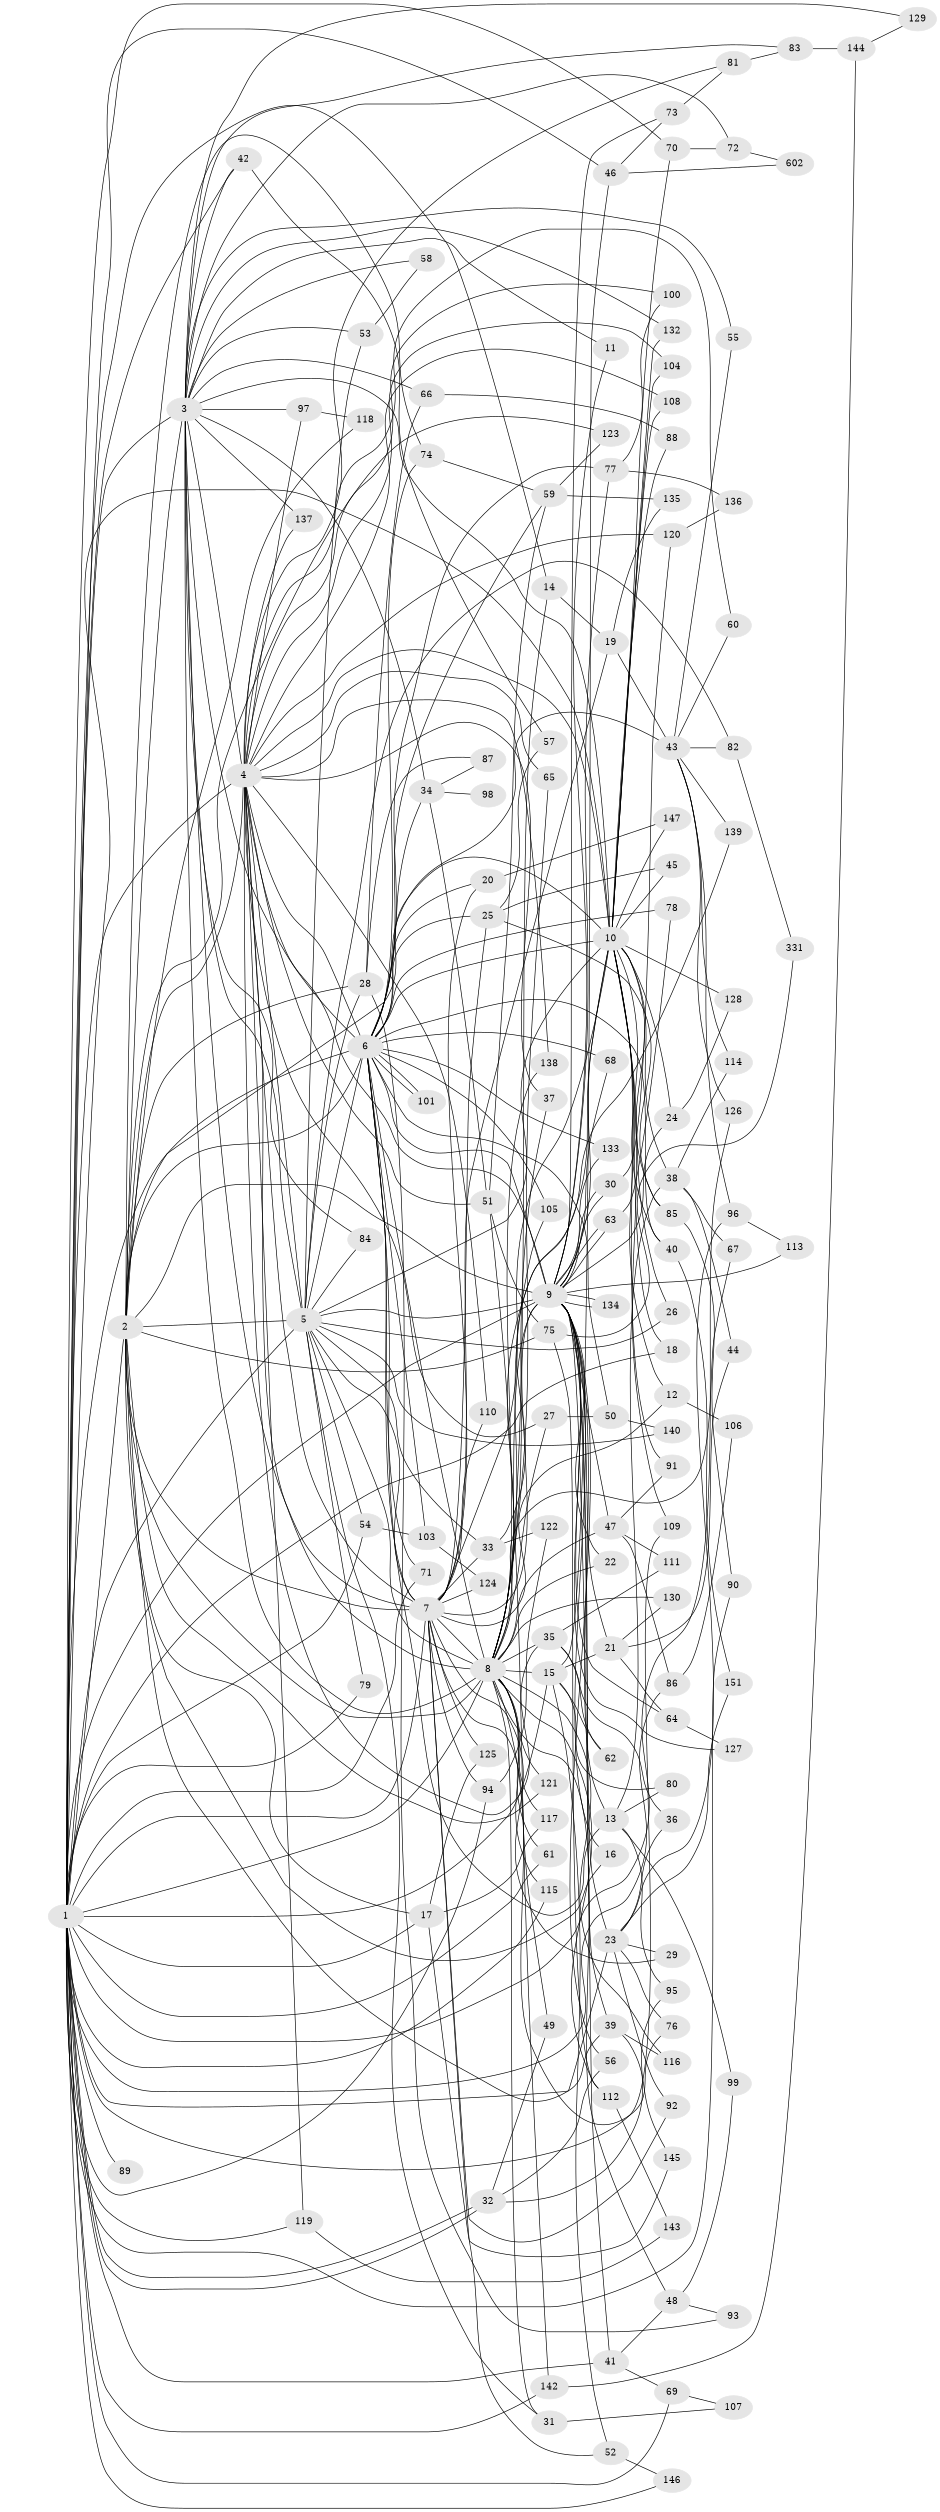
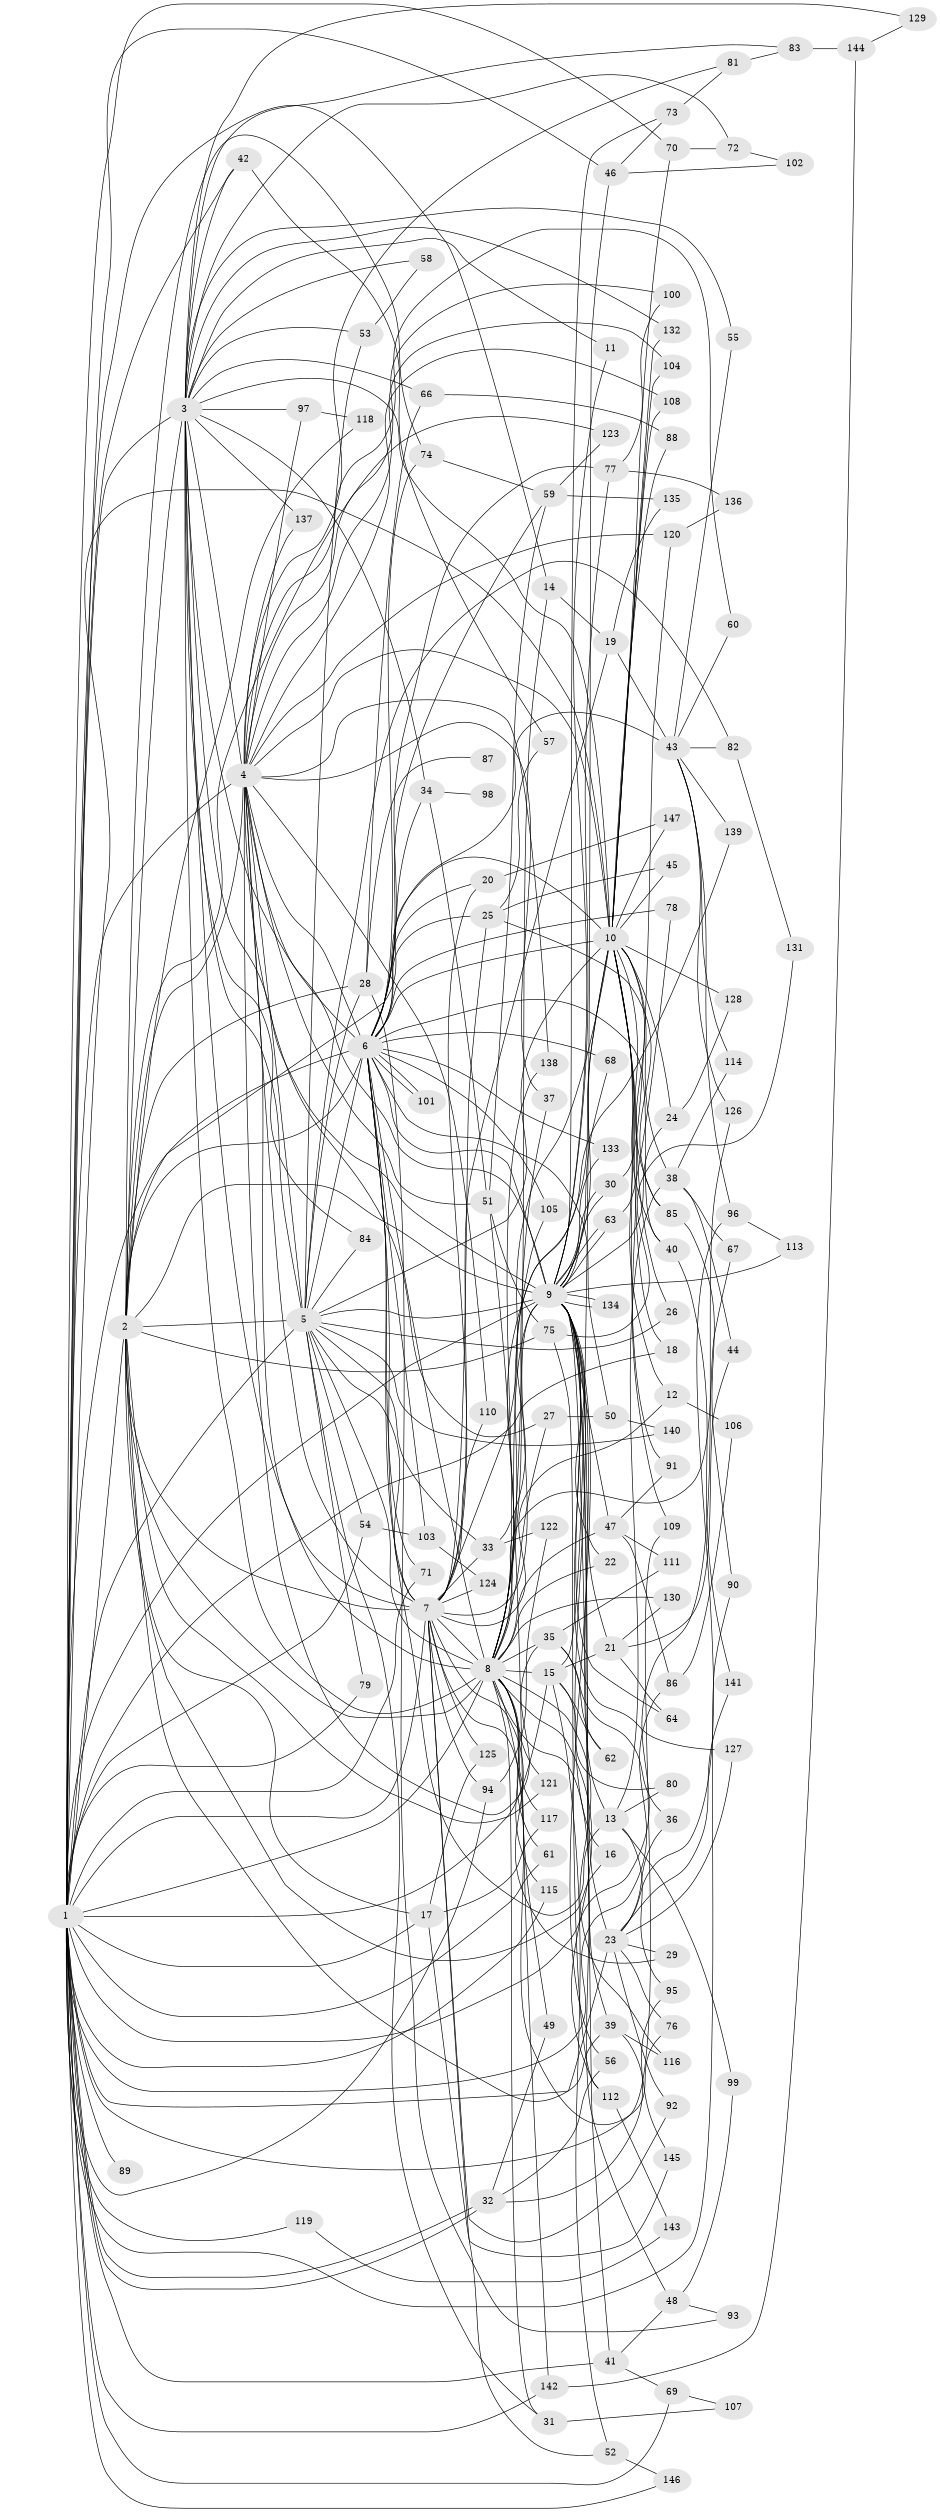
node "602": label "602" -> "102"
edge "87" -- "34": removed
node "65": removed
edge "3" -- "9": added
node "331": label "331" -> "131"
edge "4" -- "119": removed
node "151": label "151" -> "141"
edge "64" -- "127": now "23" -- "127"
